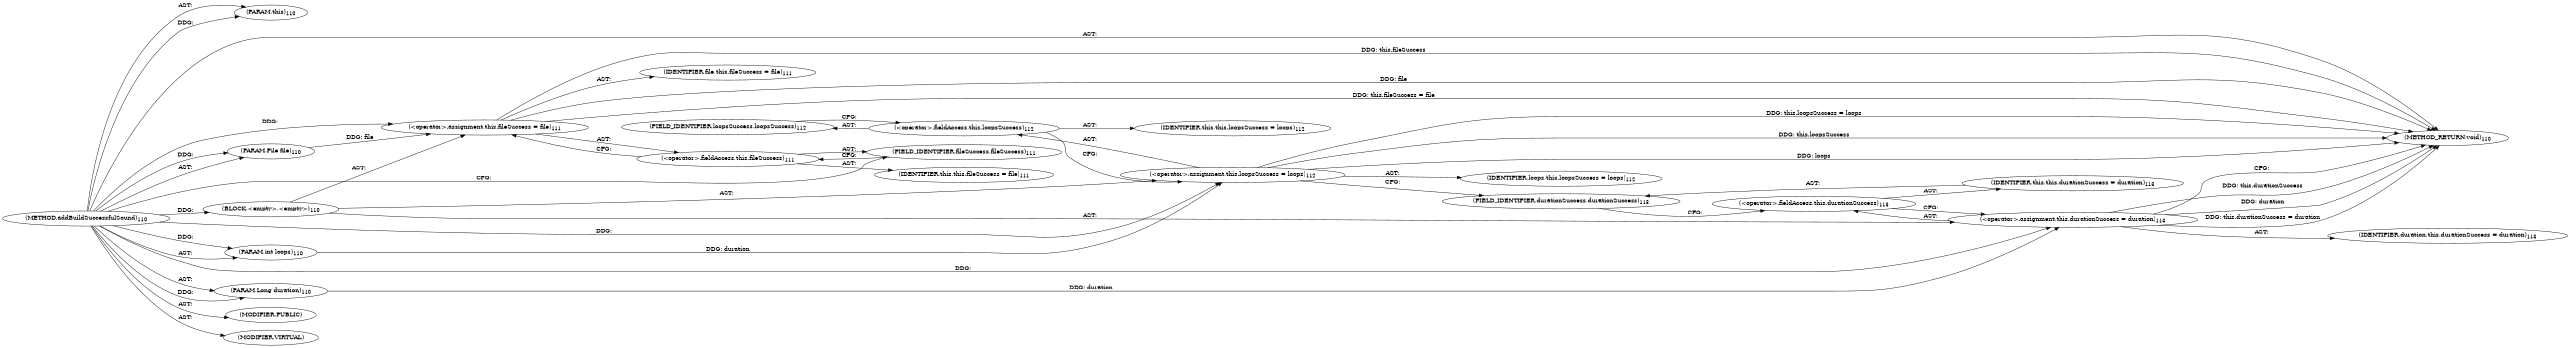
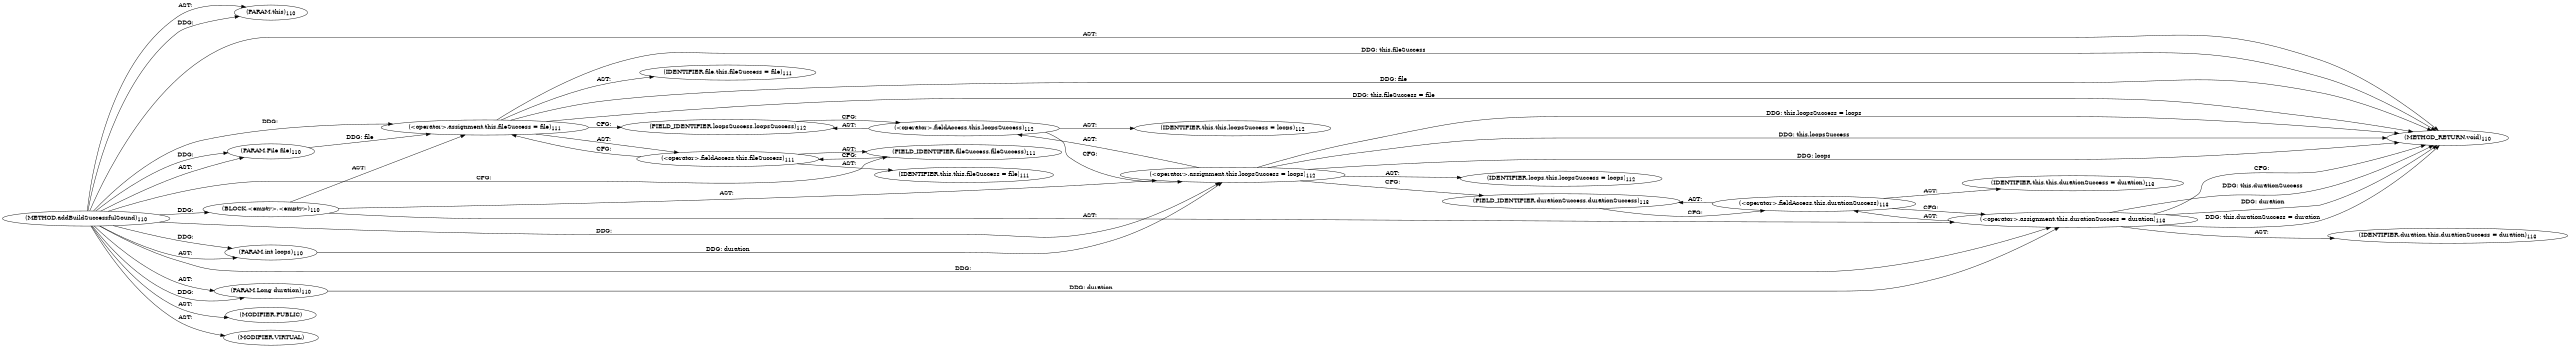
edge "(<operator>.assignment,this.fileSuccess = file)" -> "(FIELD_IDENTIFIER,loopsSuccess,loopsSuccess)": added, label "CFG:"
edge "(IDENTIFIER,this,this.durationSuccess = duration)" -> "(FIELD_IDENTIFIER,durationSuccess,durationSuccess)": now "(<operator>.fieldAccess,this.durationSuccess)" -> "(FIELD_IDENTIFIER,durationSuccess,durationSuccess)"
